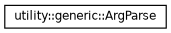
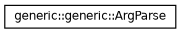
node "utility::generic::ArgParse": label "utility::generic::ArgParse" -> "generic::generic::ArgParse"
